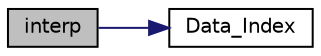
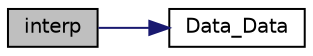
node "Data_Index": label "Data_Index" -> "Data_Data"
